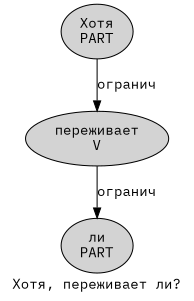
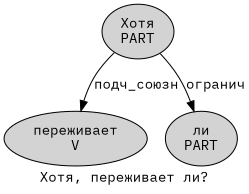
edge "Хотя PART" -> "переживает V": label "огранич" -> "подч_союзн"
edge "переживает V" -> "ли PART": now "Хотя PART" -> "ли PART"
